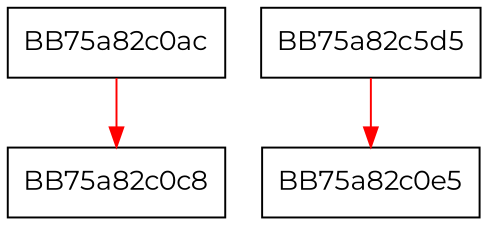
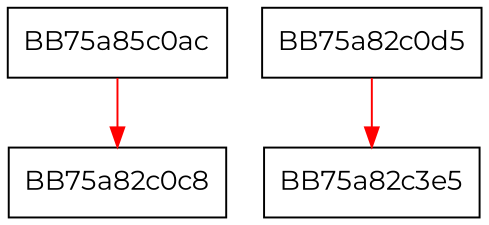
node "BB75a82c0ac": label "BB75a82c0ac" -> "BB75a85c0ac"
node "BB75a82c5d5": label "BB75a82c5d5" -> "BB75a82c0d5"
node "BB75a82c0e5": label "BB75a82c0e5" -> "BB75a82c3e5"
